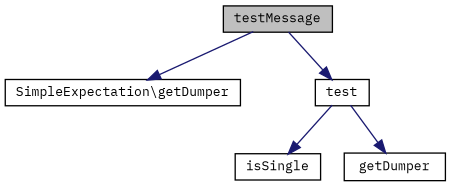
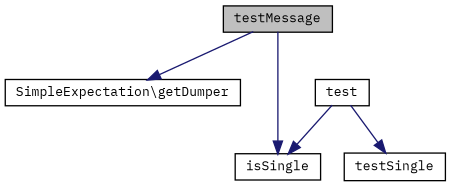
edge "testMessage" -> "test": now "testMessage" -> "isSingle"
node "getDumper": label "getDumper" -> "testSingle"
